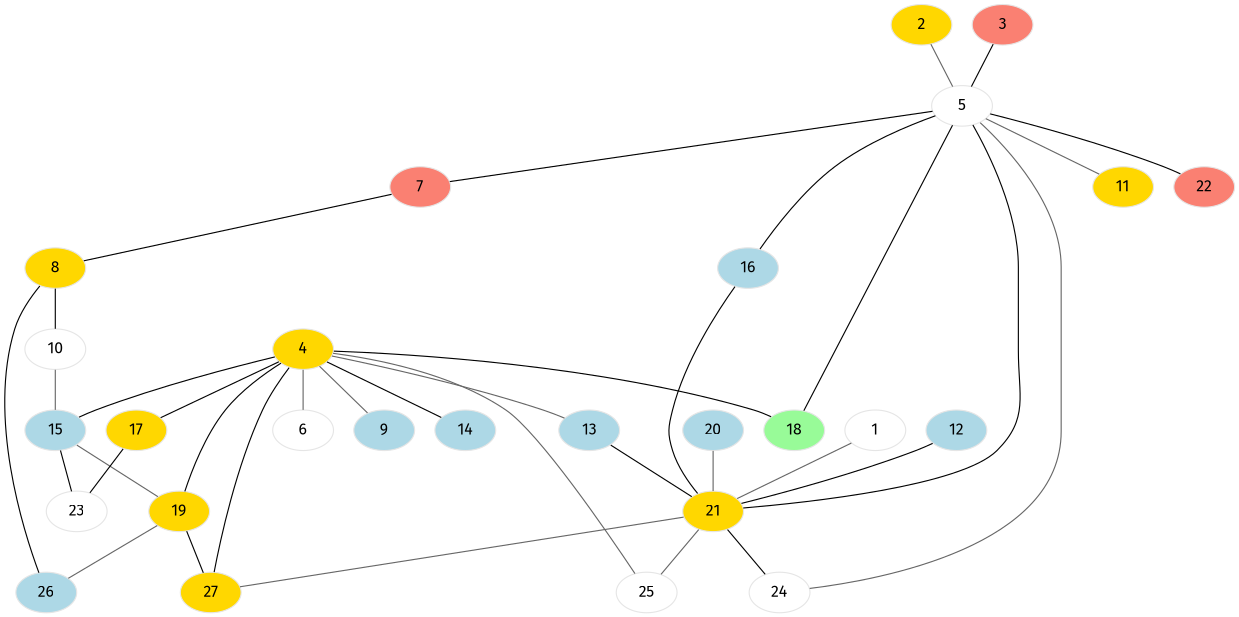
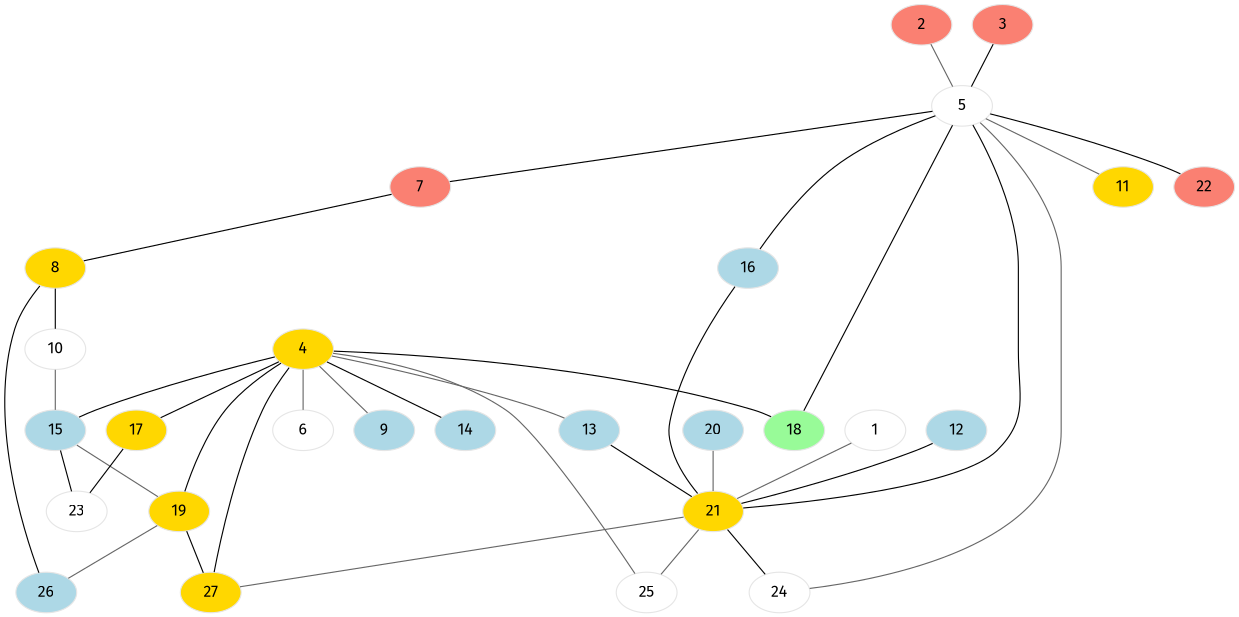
node "2": fillcolor gold -> salmon
